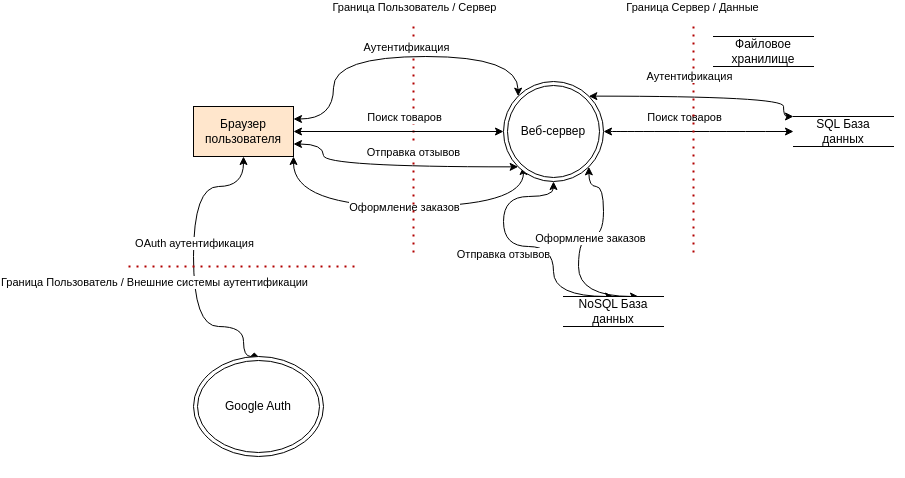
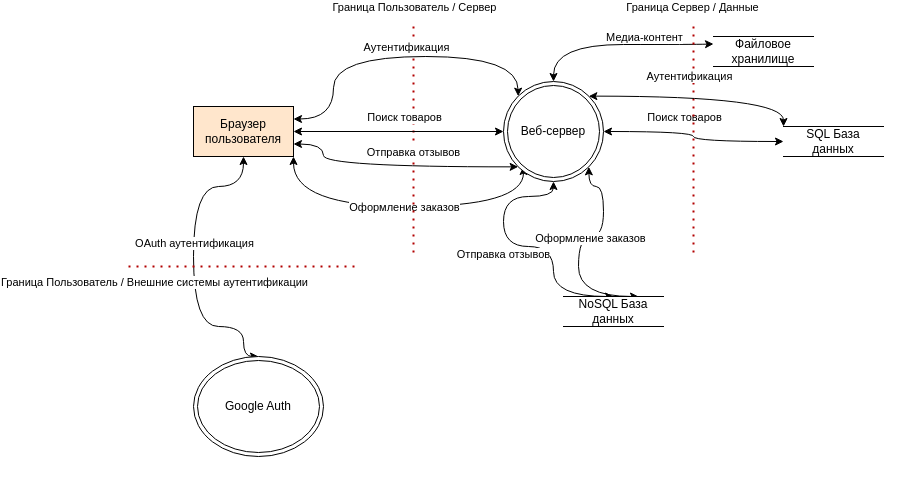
edge "Файловое хранилище" -- "Веб-сервер": added, label "Медиа-контент"
node "SQL База данных": moved (844, 132) -> (834, 142)
edge "Браузер пользователя" -- "Google Auth": arrowhead diamond -> classic
